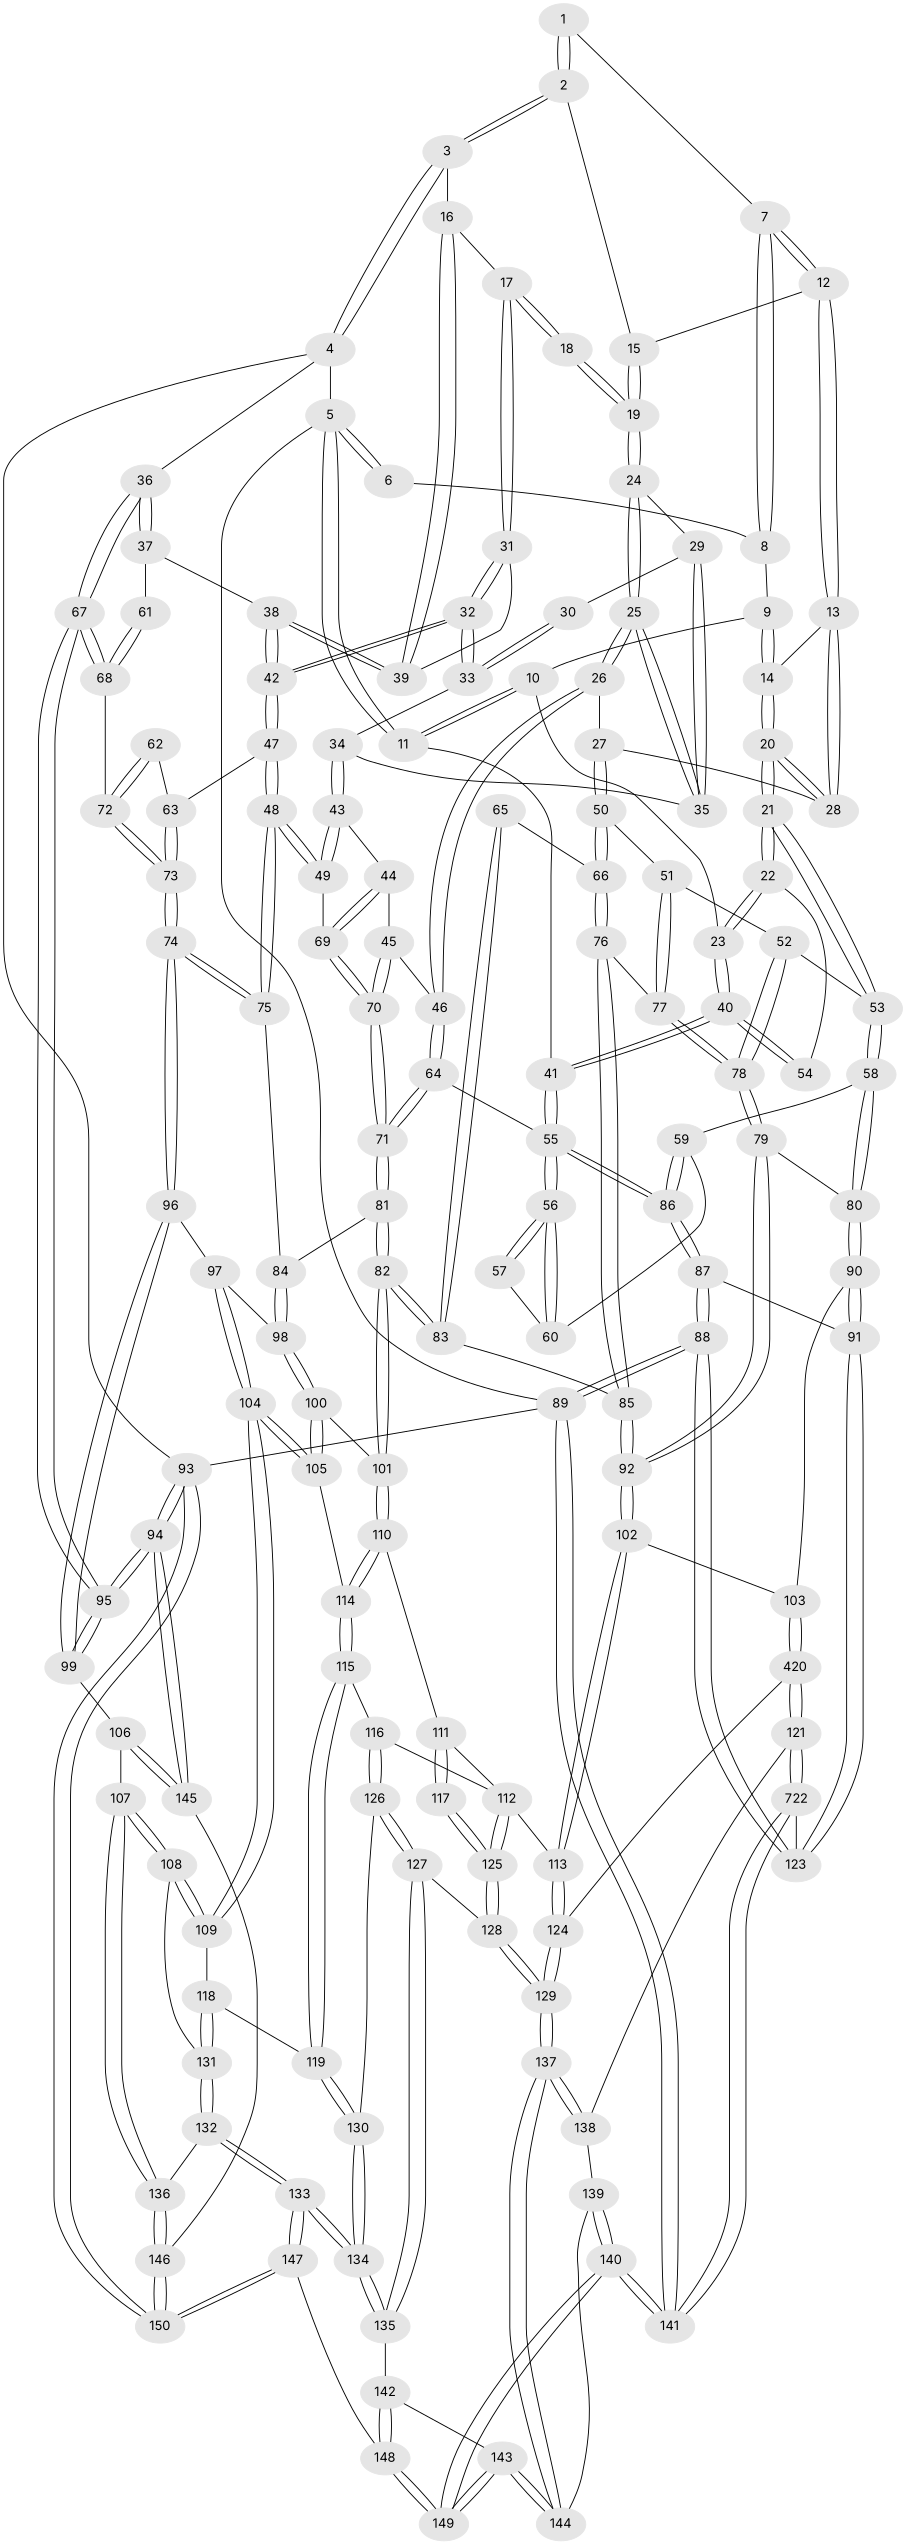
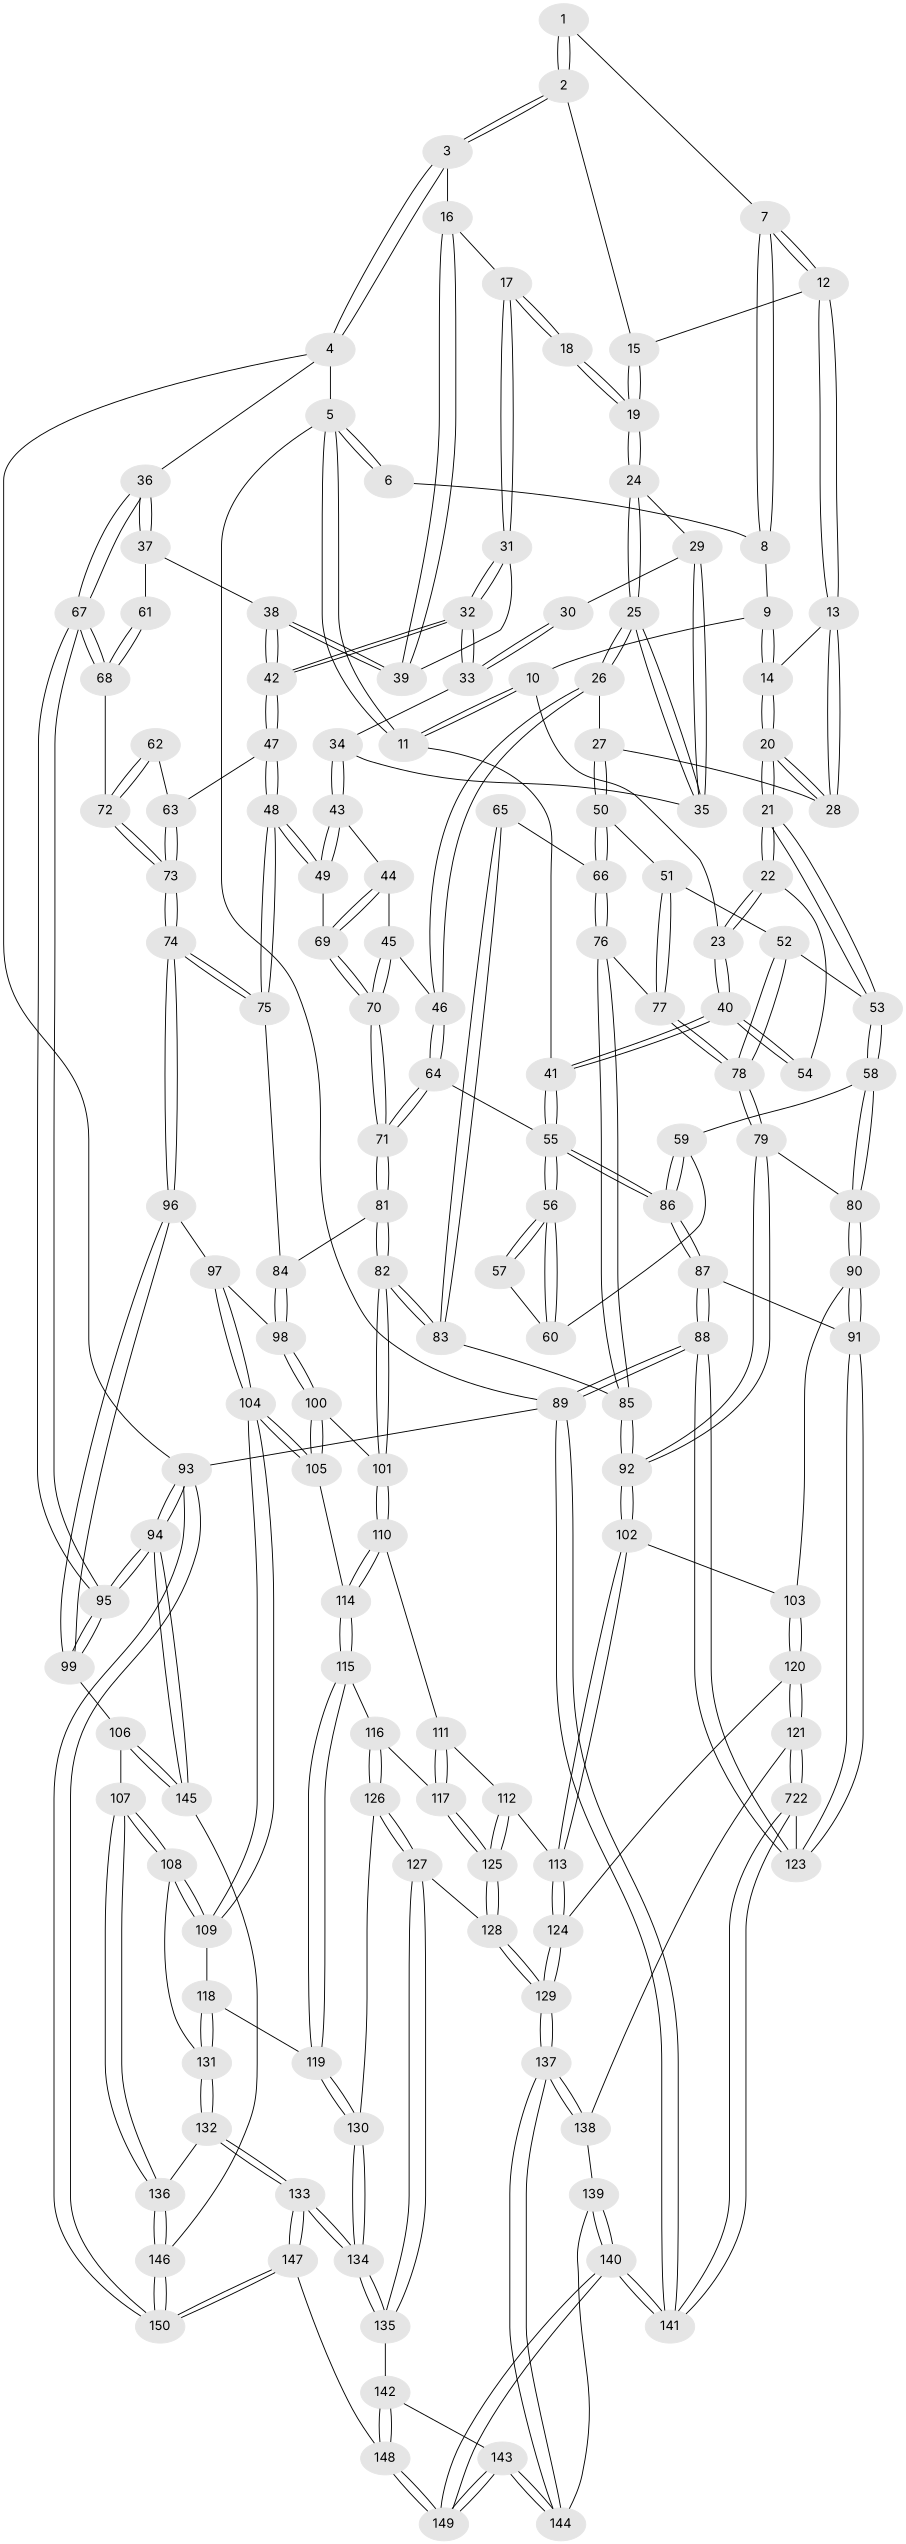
node "420": label "420" -> "120"
edge "116" -- "112": now "116" -- "117"
